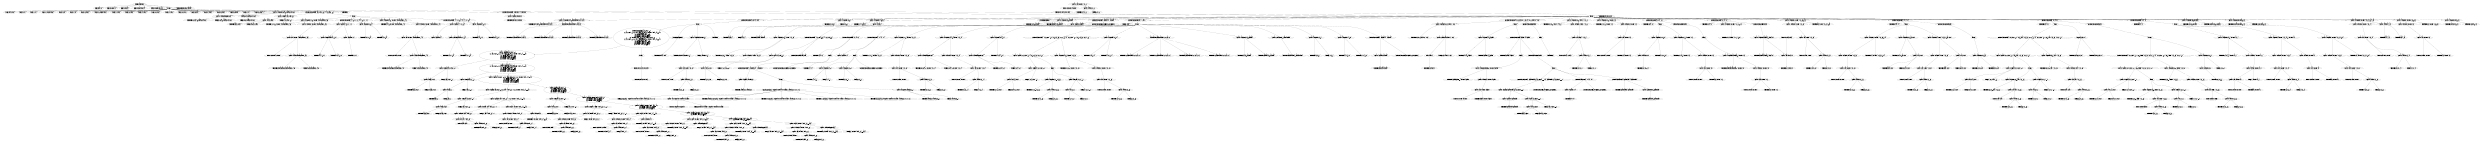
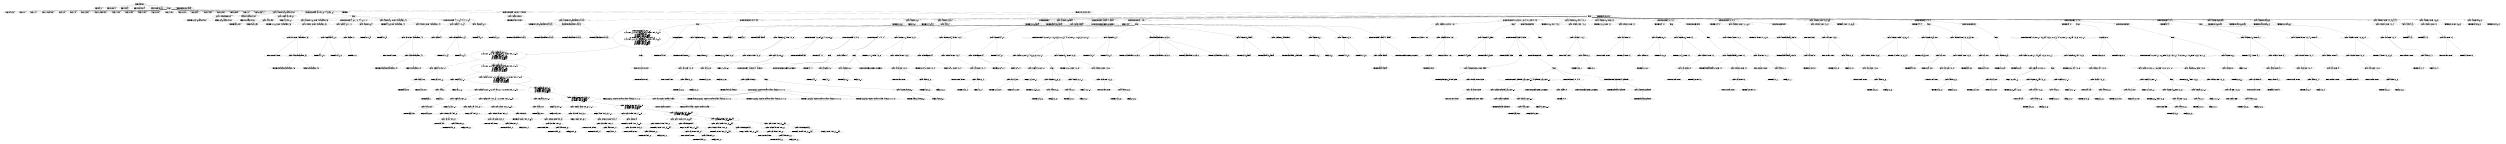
node "(<operator>.indirection,*(_QWORD *)(v21 + 8))": added
